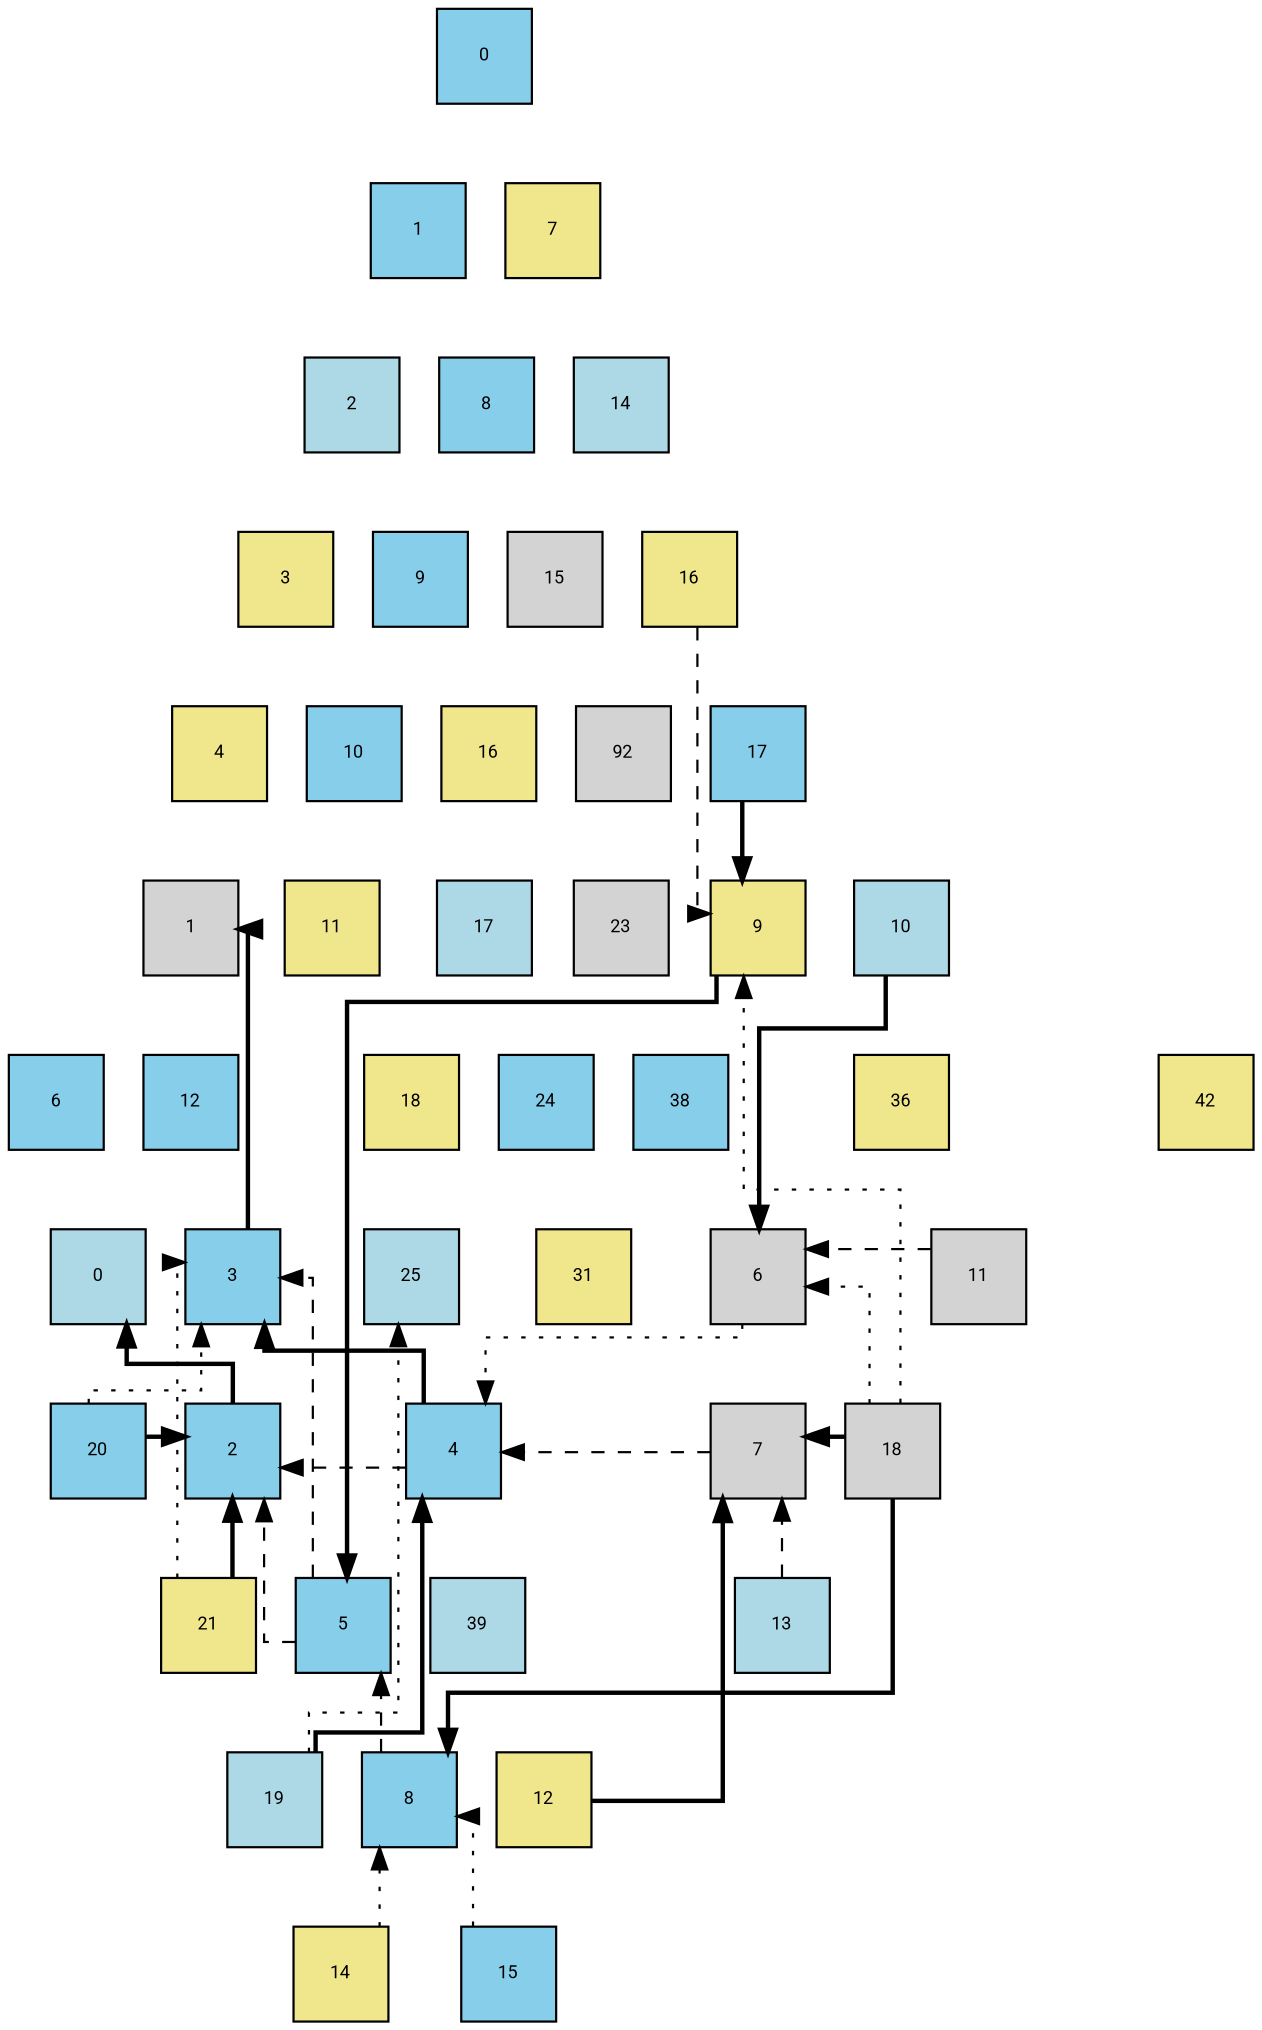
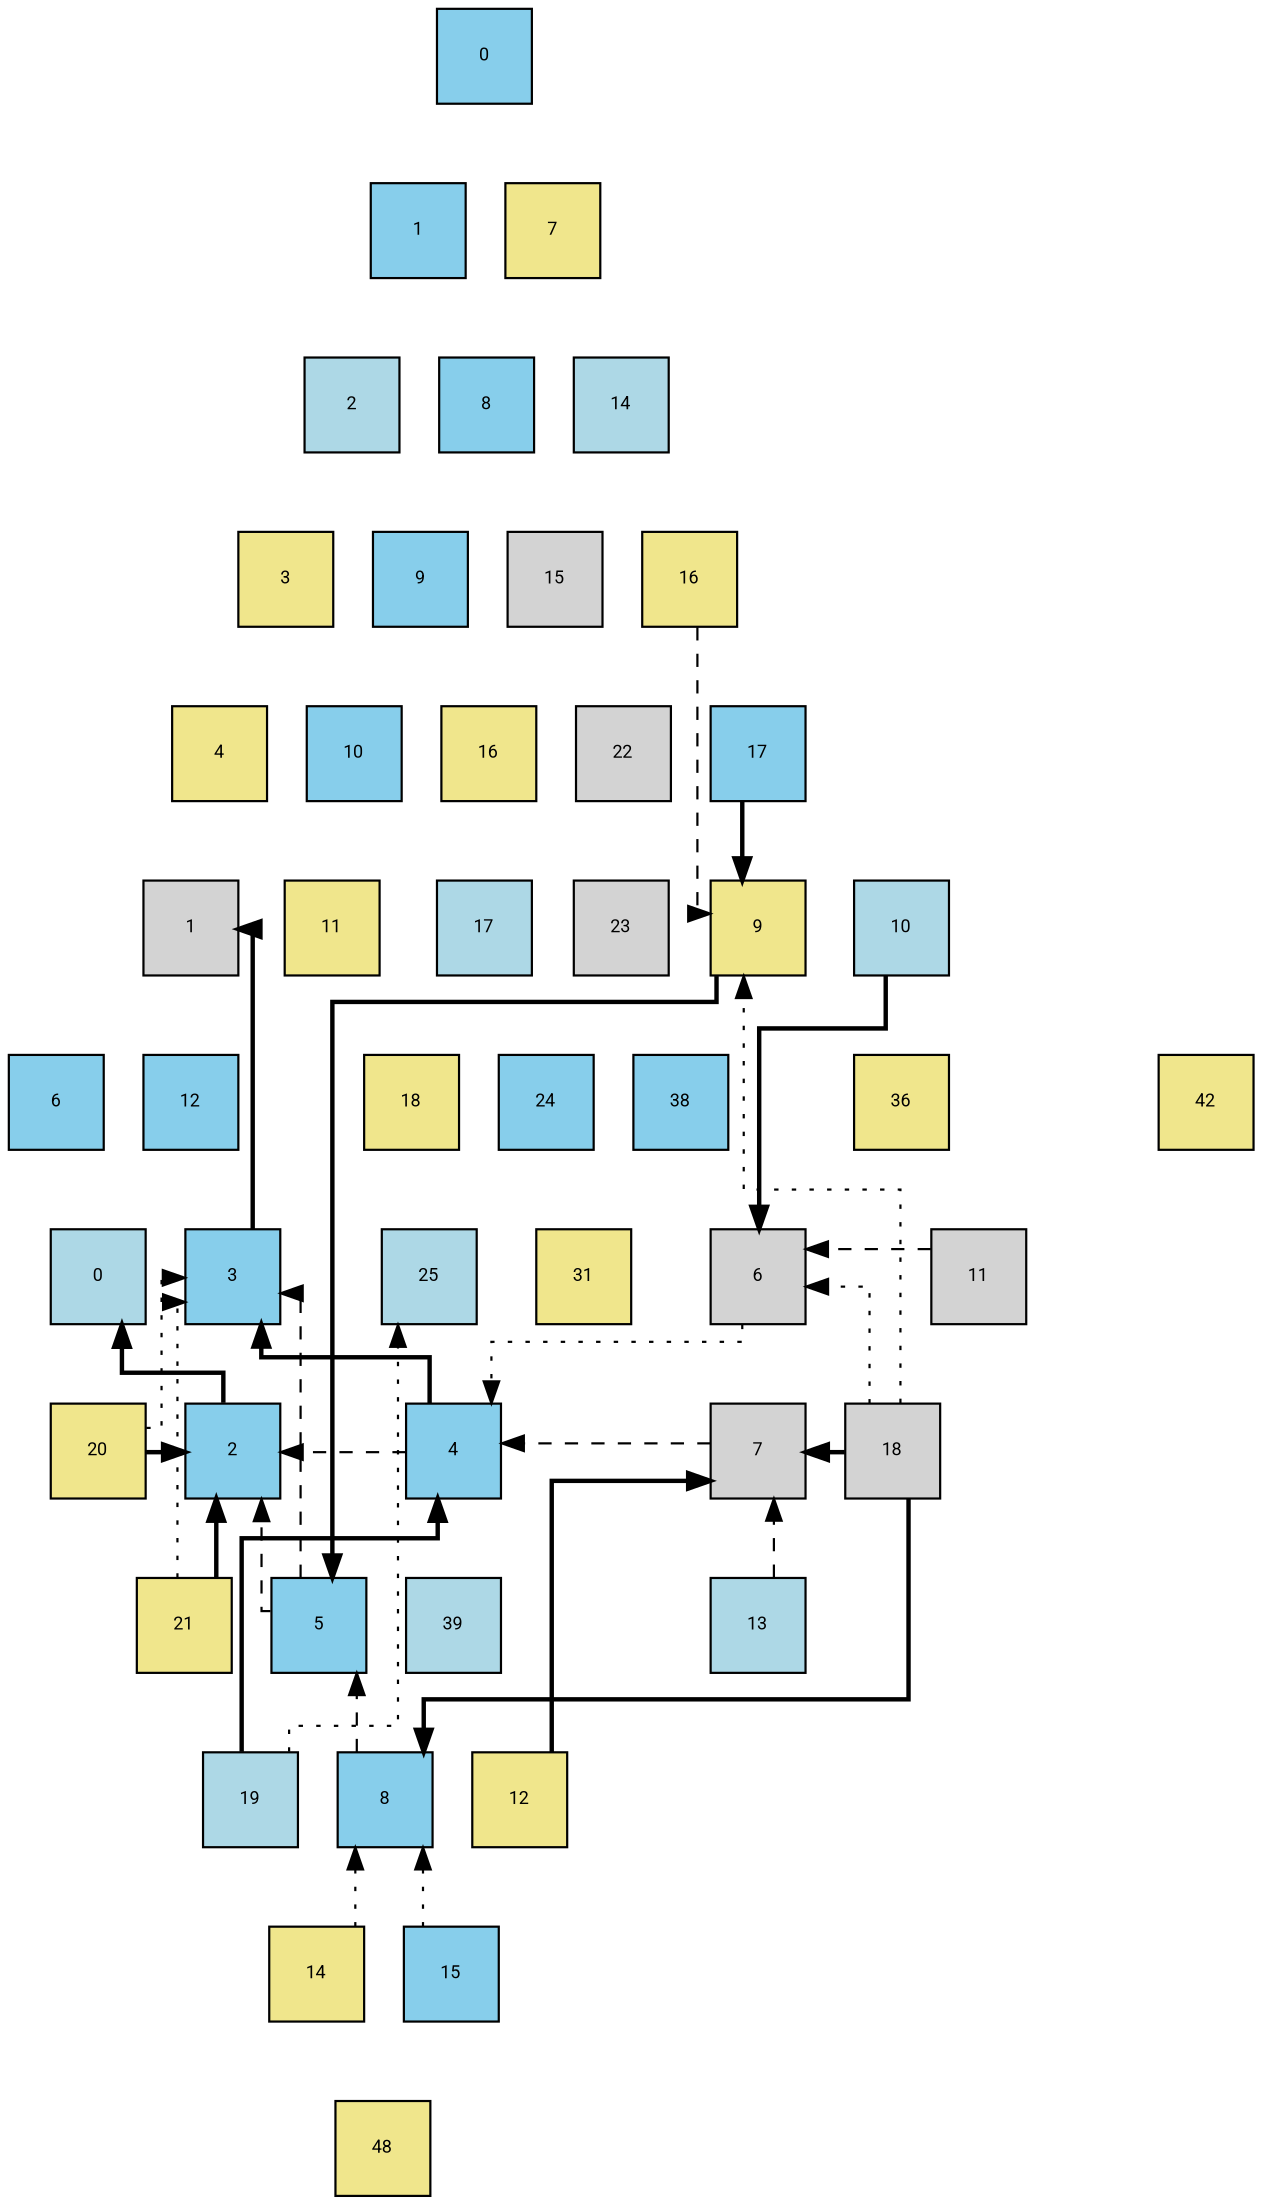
node "92": label "92" -> "22"
node "20": fillcolor skyblue -> khaki
node "48": added
